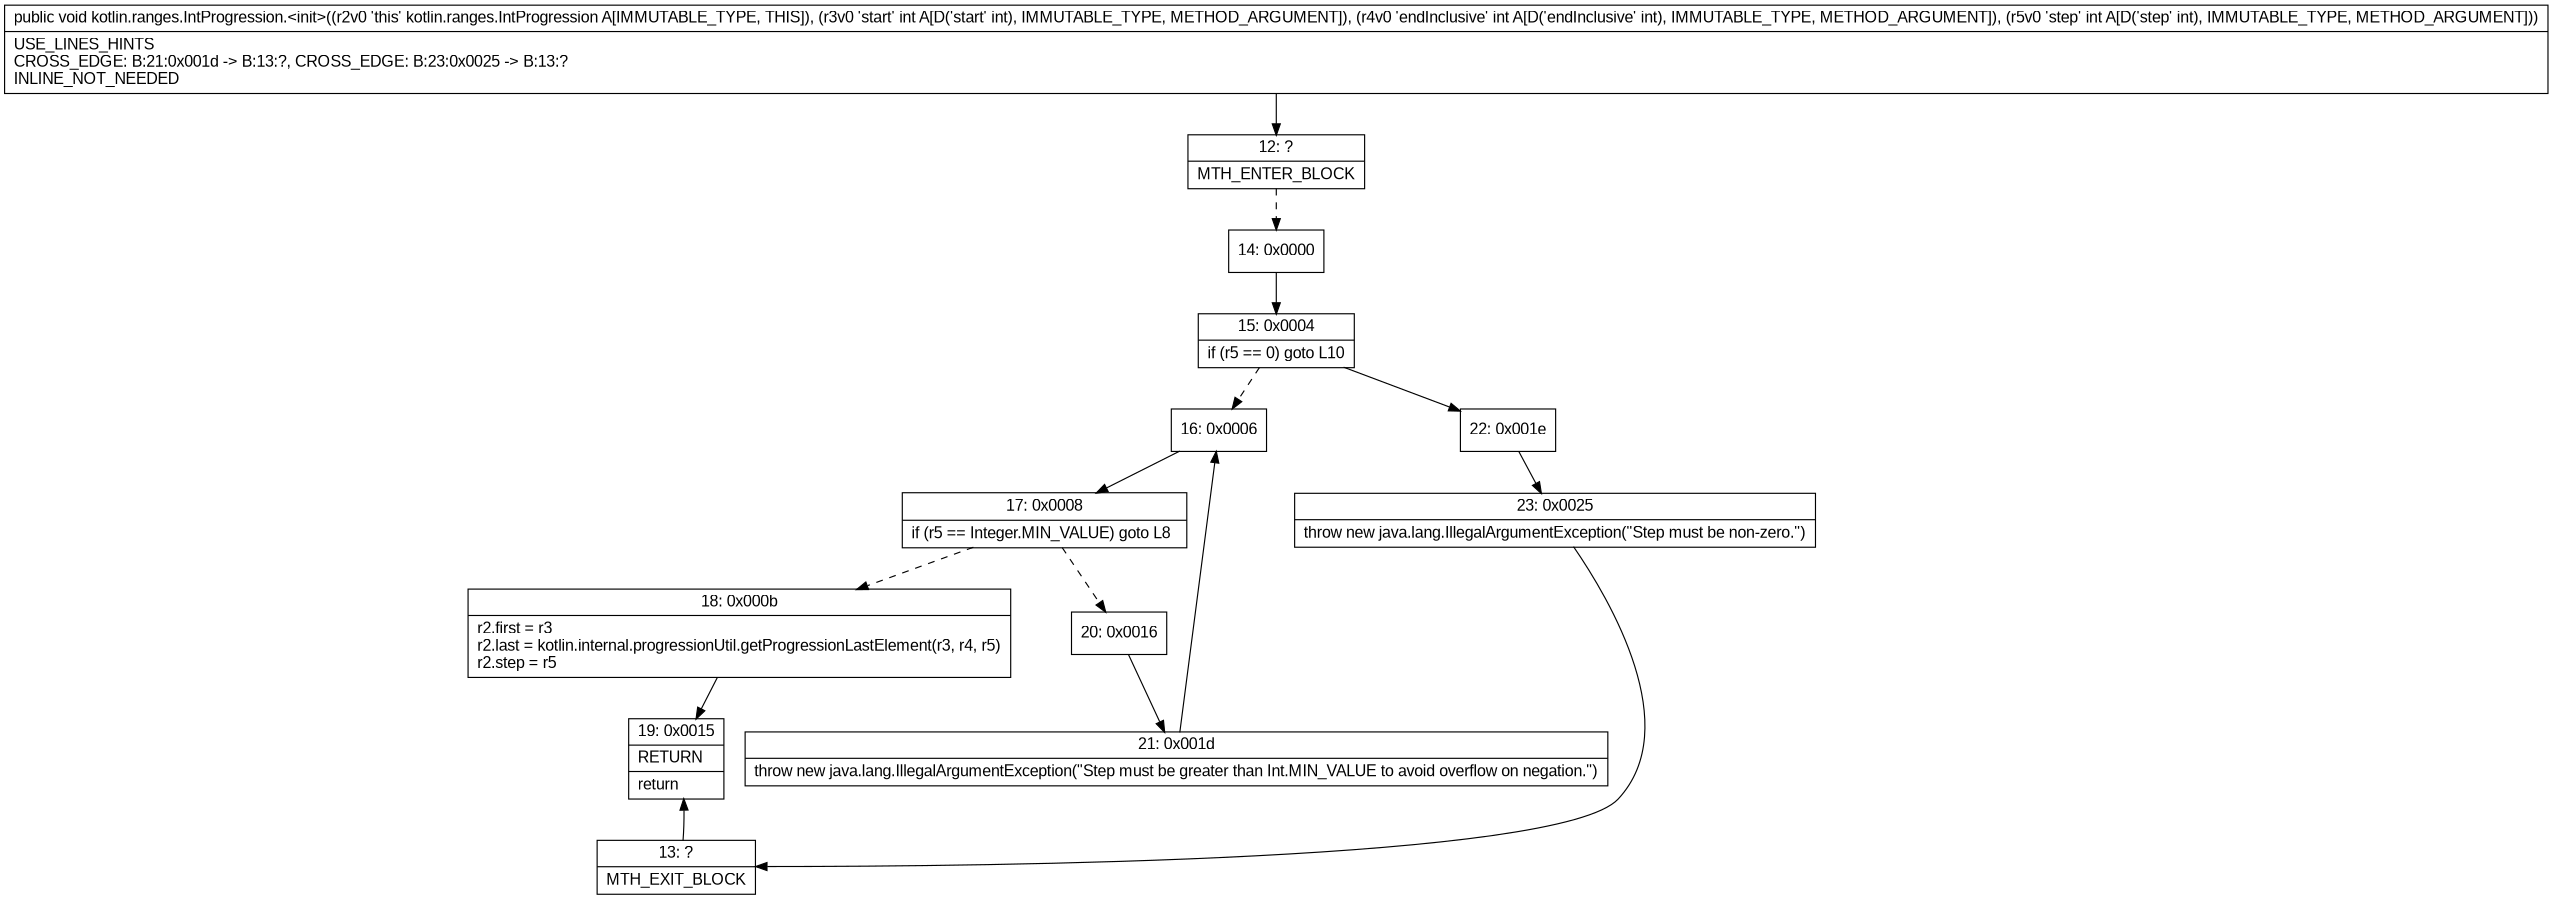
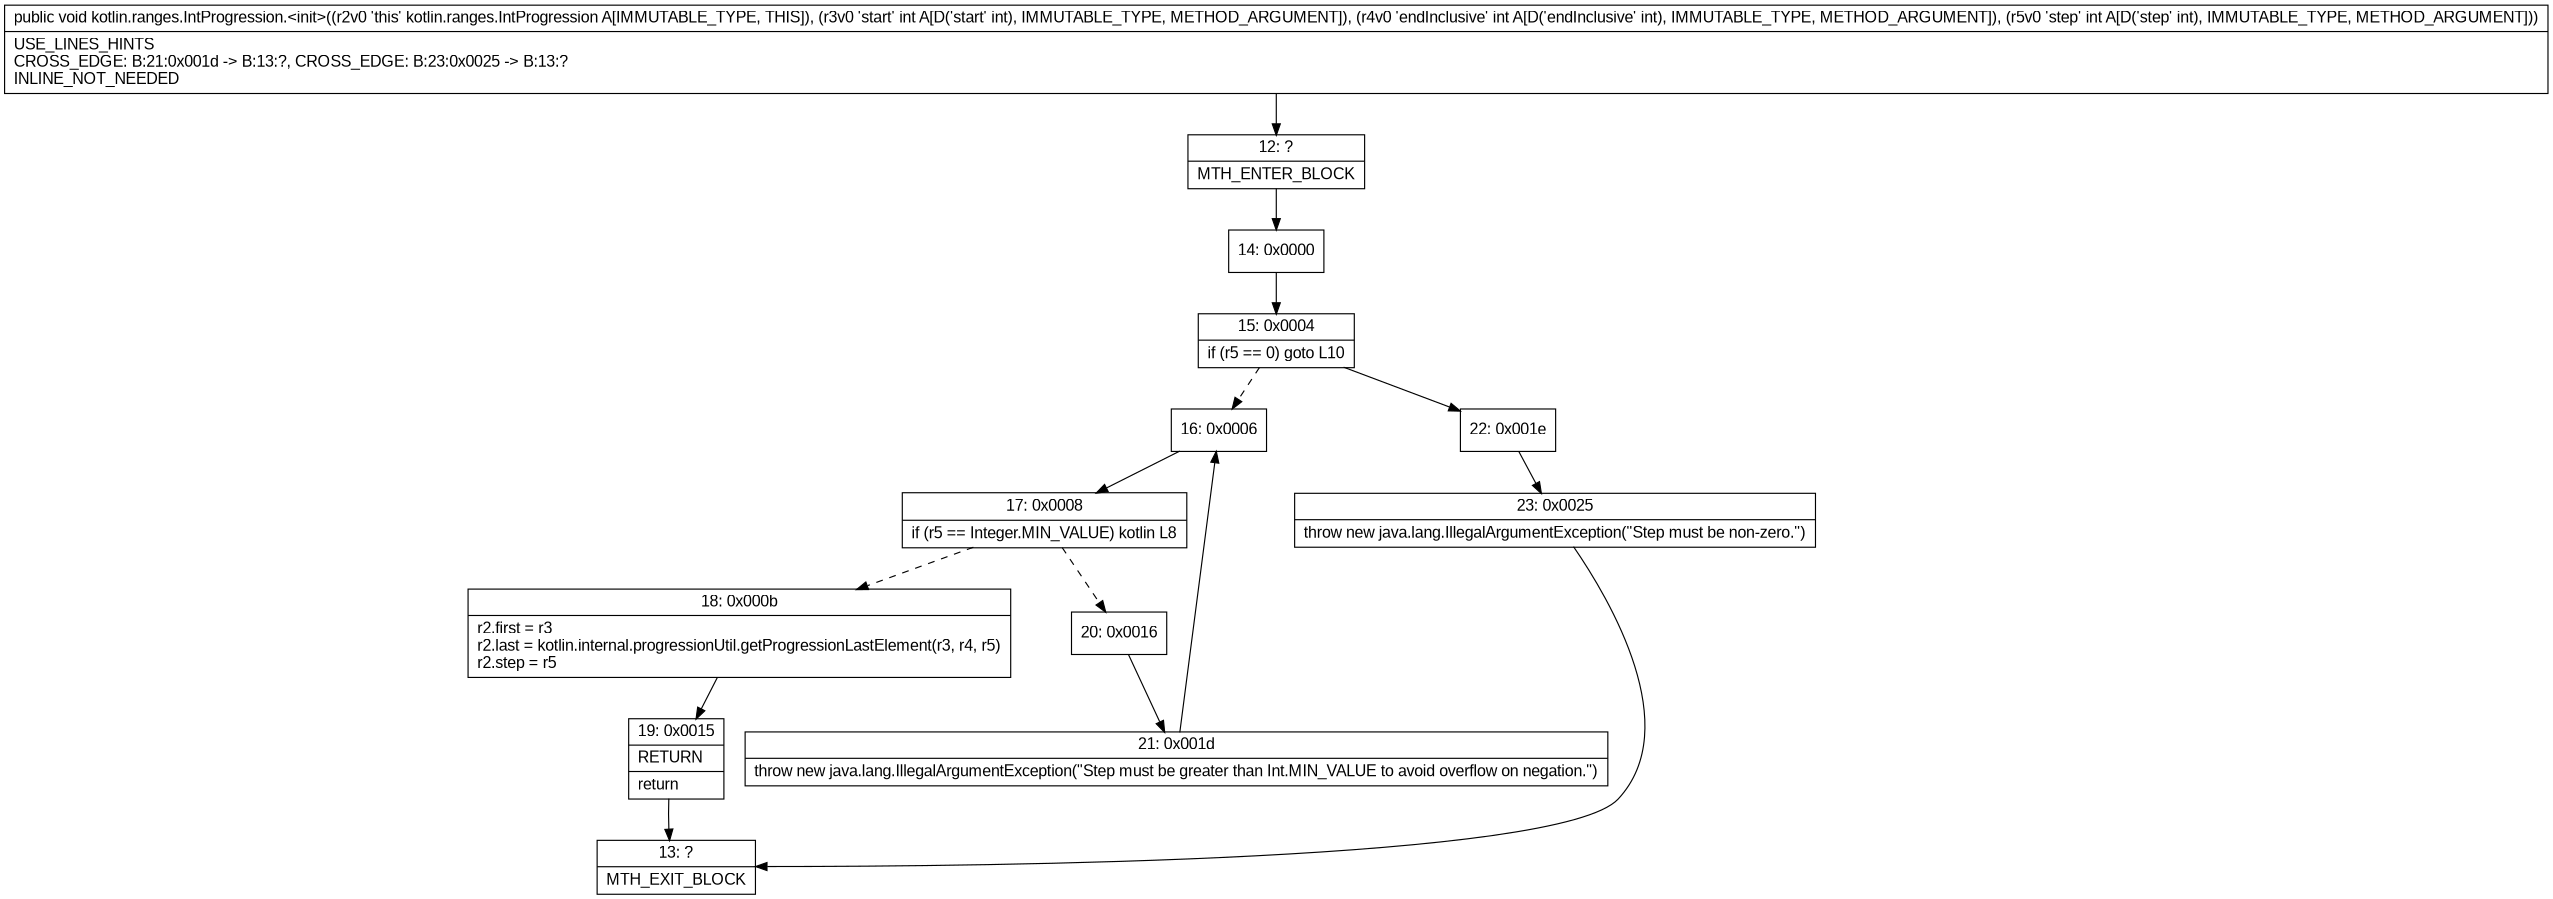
edge "12: ?" -> "14: 0x0000": style dashed -> solid
node "17: 0x0008": text "if (r5 == Integer.MIN_VALUE) goto L8" -> "if (r5 == Integer.MIN_VALUE) kotlin L8"
edge "13: ?" -> "19: 0x0015": reversed
